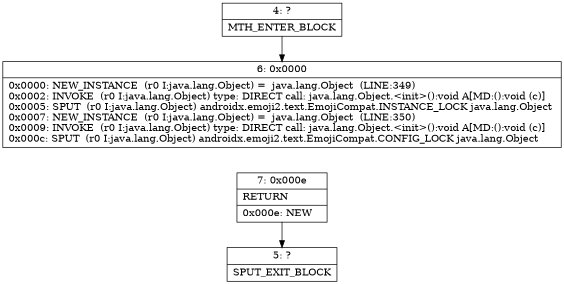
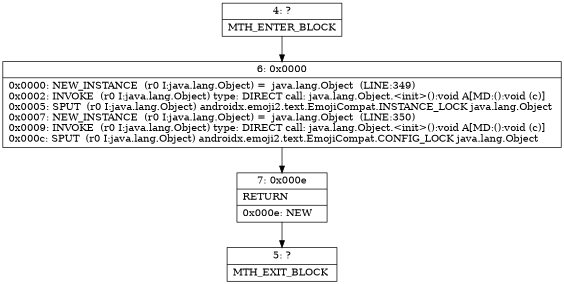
edge "6: 0x0000" -> "7: 0x000e": added
node "5: ?": text "SPUT_EXIT_BLOCK" -> "MTH_EXIT_BLOCK"
